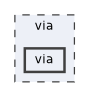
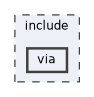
cluster "via": label "via" -> "include"
